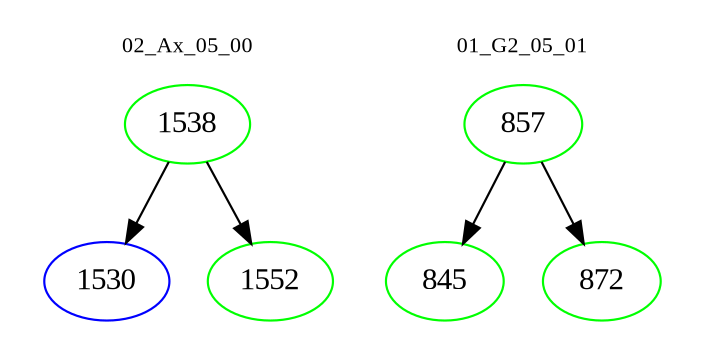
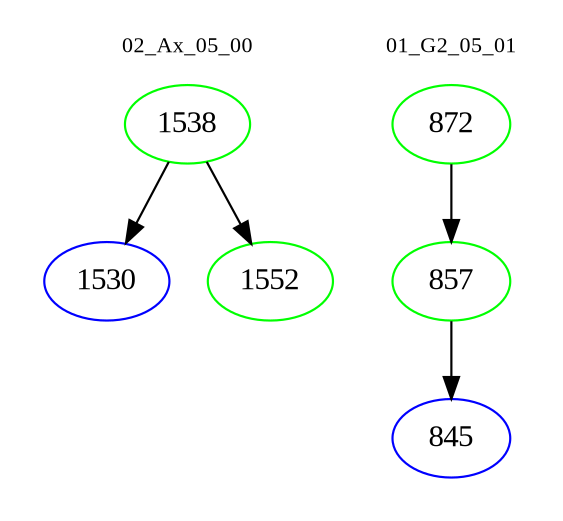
edge "857" -> "872": reversed
node "845": color green -> blue
